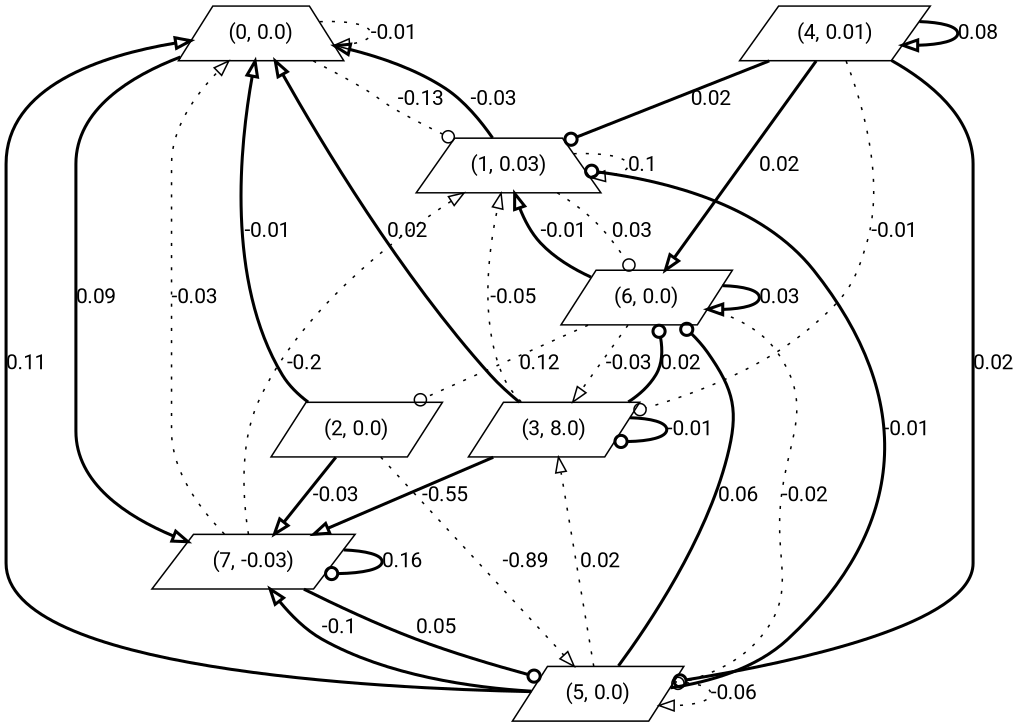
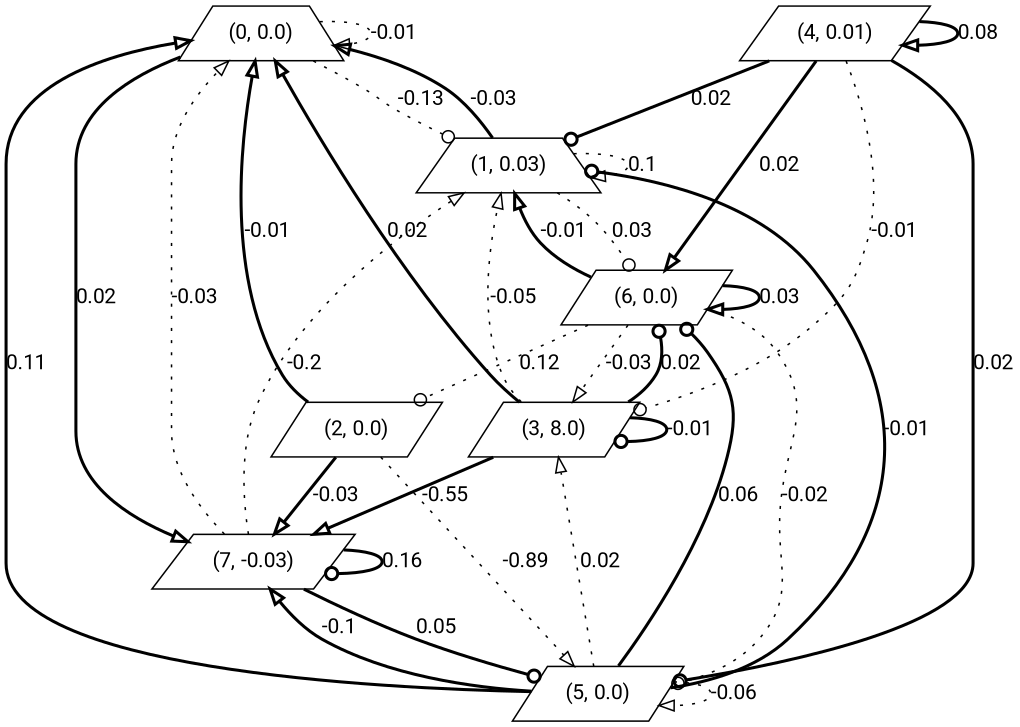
edge "(0, 0.0)" -> "(7, -0.03)": label "0.09" -> "0.02"
